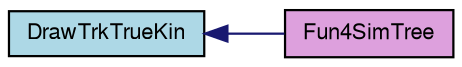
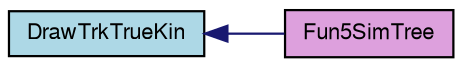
node "Fun4SimTree": label "Fun4SimTree" -> "Fun5SimTree"
